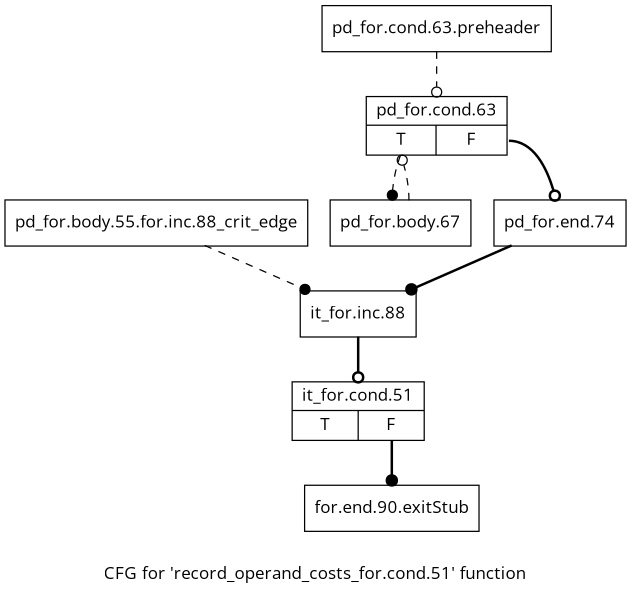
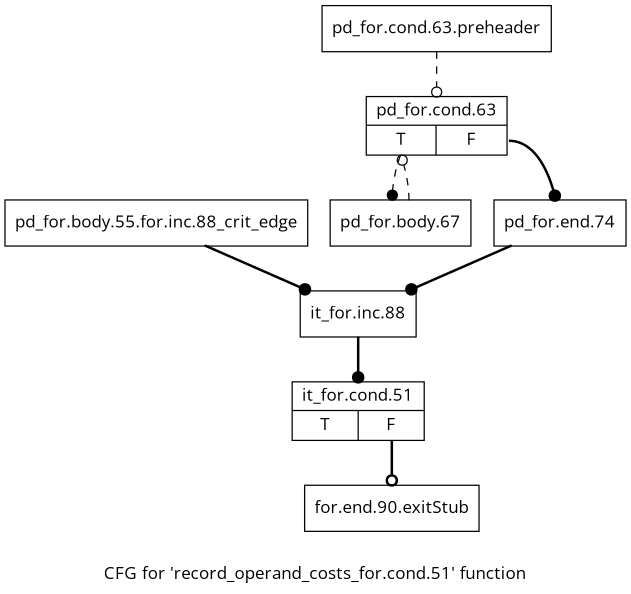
edge "pd_for.cond.63" -> "pd_for.end.74": arrowhead odot -> dot
edge "pd_for.body.55.for.inc.88_crit_edge" -> "it_for.inc.88": style dashed -> bold
edge "it_for.inc.88" -> "it_for.cond.51": arrowhead odot -> dot
edge "it_for.cond.51" -> "for.end.90.exitStub": arrowhead dot -> odot
